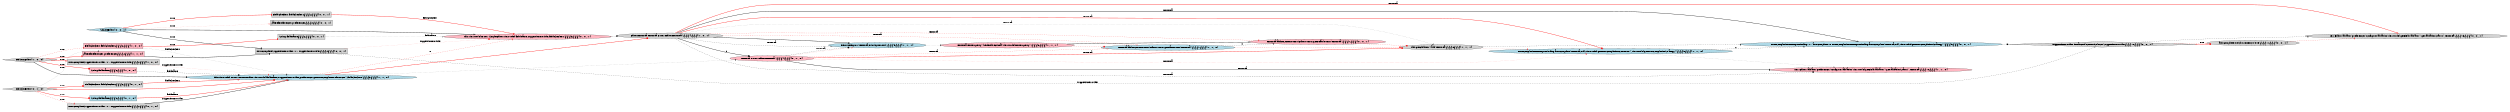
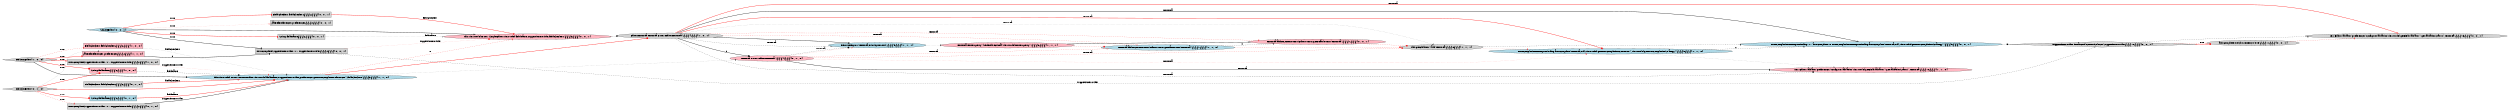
edge "FieldCheckers fieldCheckers@@@2@@@['1', '0', '0']" -> "String fieldName@@@2@@@['0', '0', '1']": now "SimpleEditor['0', '0', '1']" -> "String fieldName@@@2@@@['0', '0', '1']"
edge "textArea = new EditorTextArea()@@@4@@@['0', '1', '0']" -> "this.getChildren().add(textArea)@@@8@@@['1', '1', '1']": style bold -> dashed
edge "PersonsEditor['0', '1', '0']" -> "FieldCheckers fieldCheckers@@@2@@@['0', '1', '0']": now "PersonsEditor['0', '1', '0']" -> "String fieldName@@@2@@@['1', '0', '0']"
